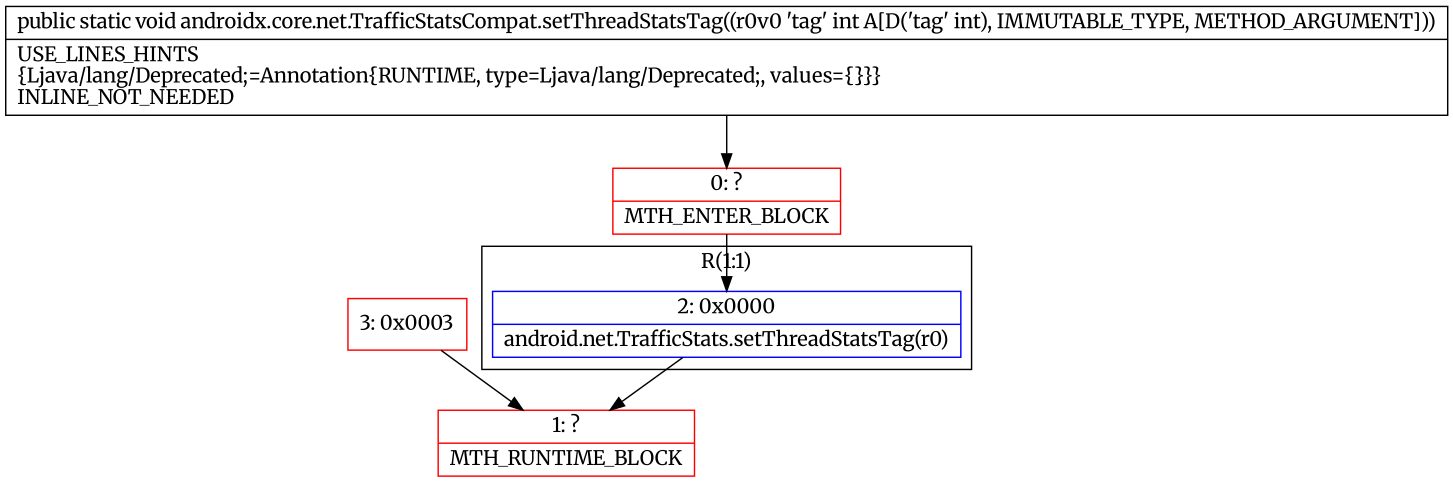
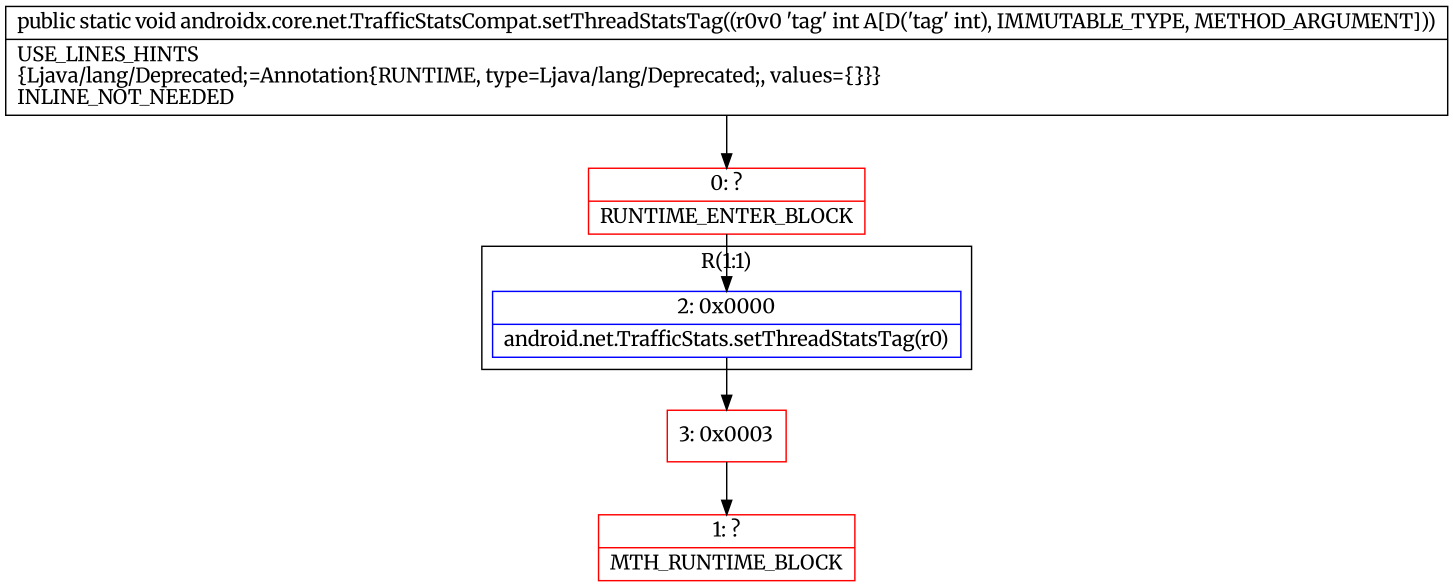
node "0: ?": text "MTH_ENTER_BLOCK" -> "RUNTIME_ENTER_BLOCK"
edge "2: 0x0000" -> "1: ?": now "2: 0x0000" -> "3: 0x0003"
